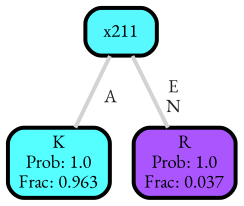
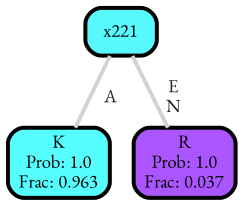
node "x211": label "x211" -> "x221"
